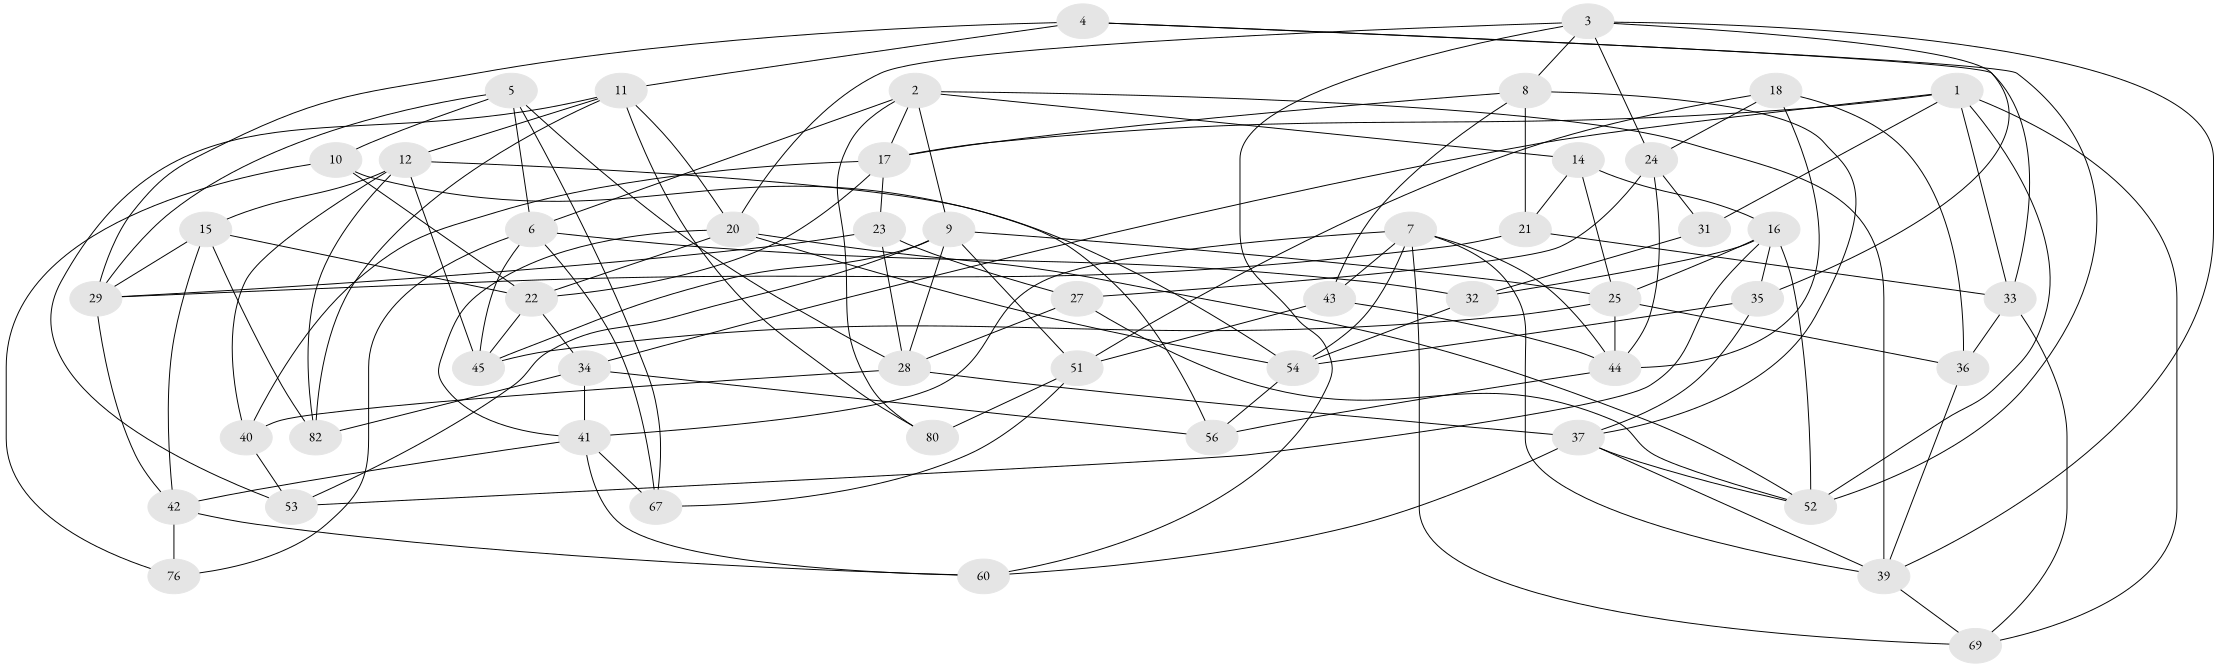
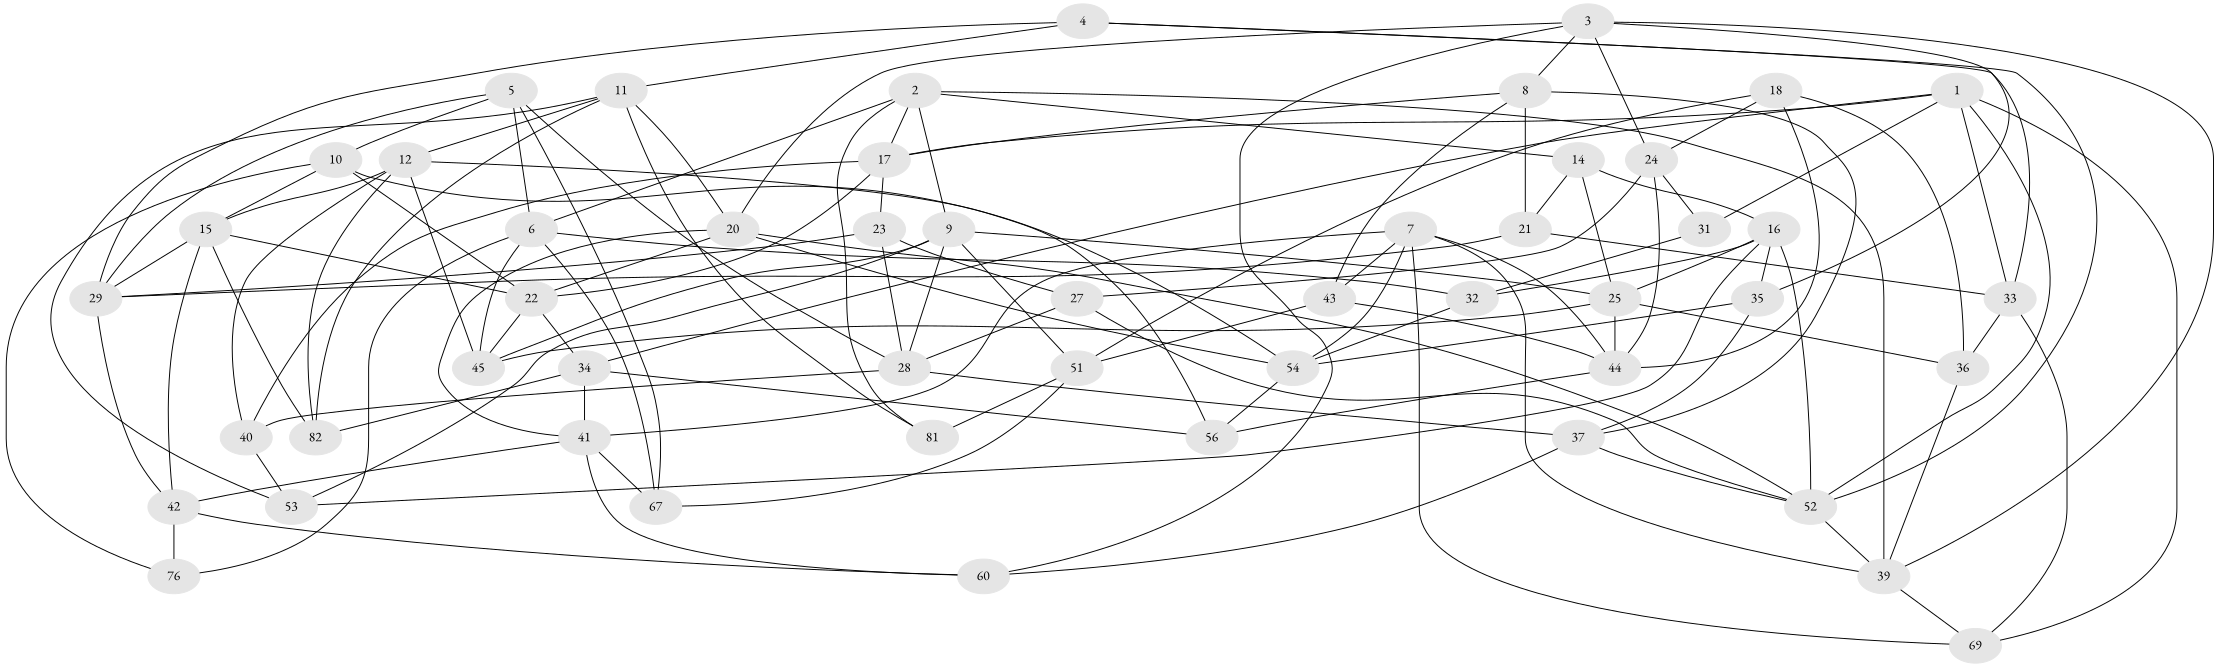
edge "10" -- "15": added
node "80": label "80" -> "81"
edge "37" -- "39": now "52" -- "39"
